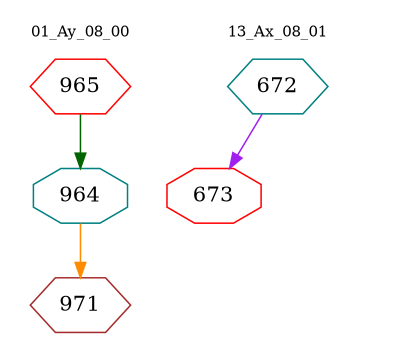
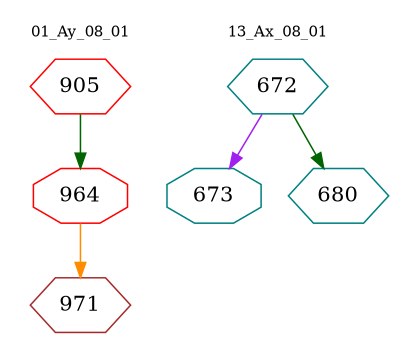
cluster "01_Ay_08_00": label "01_Ay_08_00" -> "01_Ay_08_01"
node "965": label "965" -> "905"
node "964": color teal -> red
node "673": color red -> teal
node "680": added
